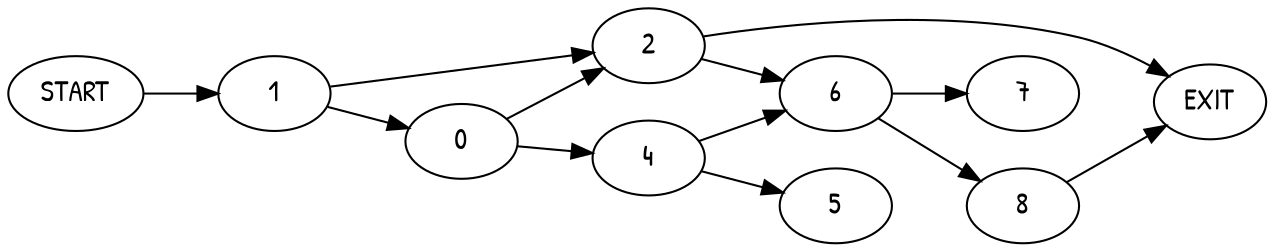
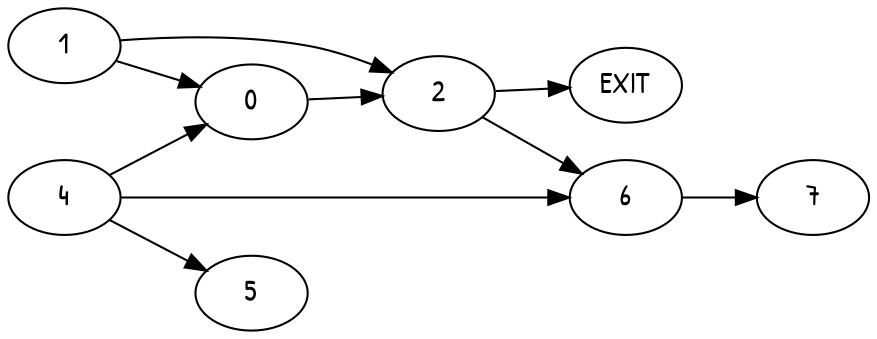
node "START": removed
edge "0" -> "4": reversed
node "8": removed
